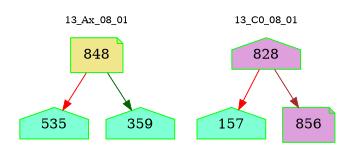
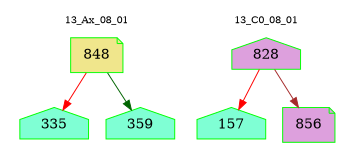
node "535": label "535" -> "335"
